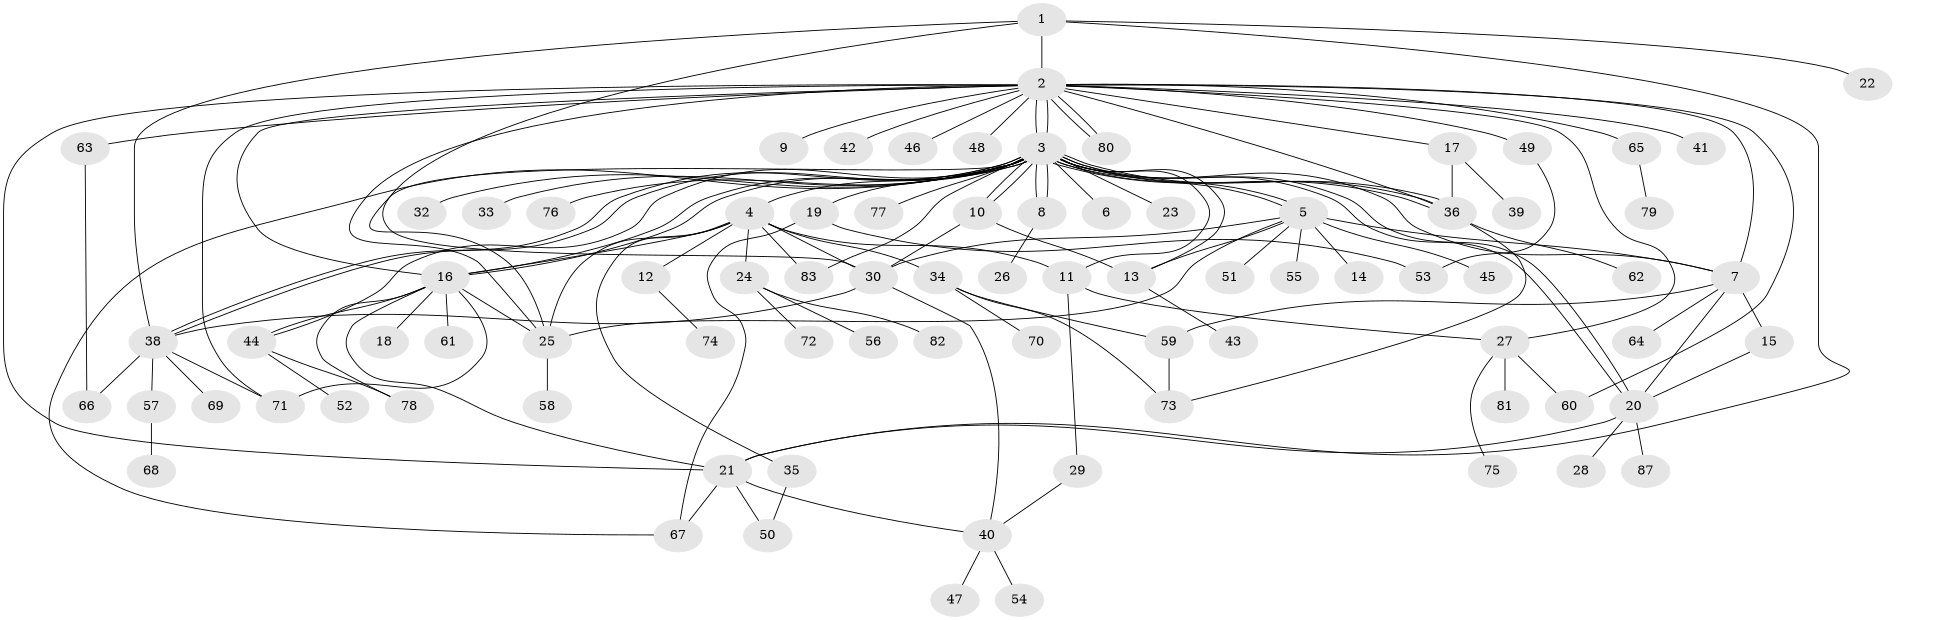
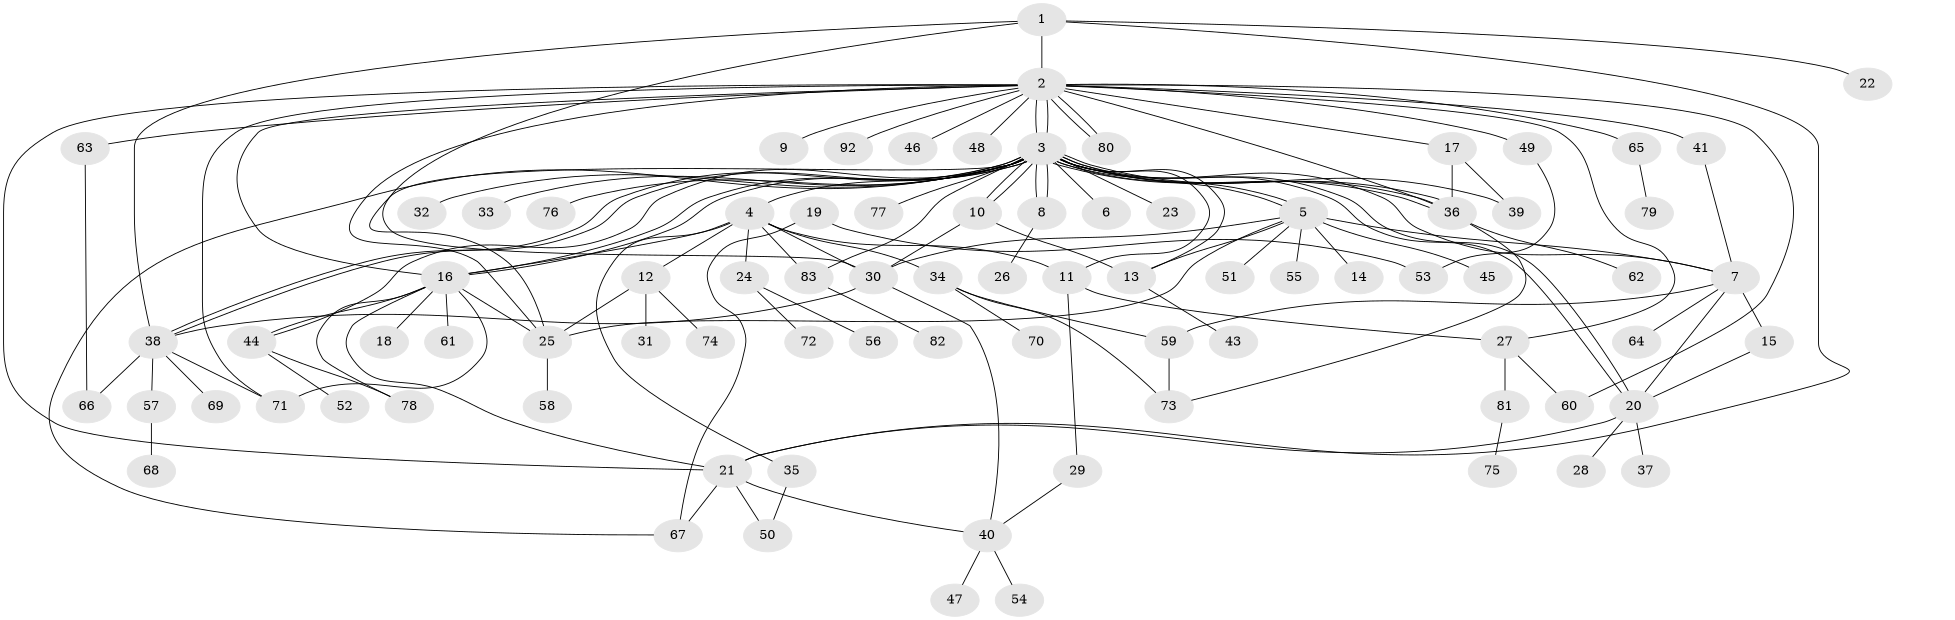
edge "2" -- "7": now "41" -- "7"
node "42": label "42" -> "92"
edge "3" -- "19": now "3" -- "39"
edge "4" -- "25": now "12" -- "25"
edge "24" -- "82": now "83" -- "82"
node "31": added
edge "27" -- "75": now "81" -- "75"
node "87": label "87" -> "37"
